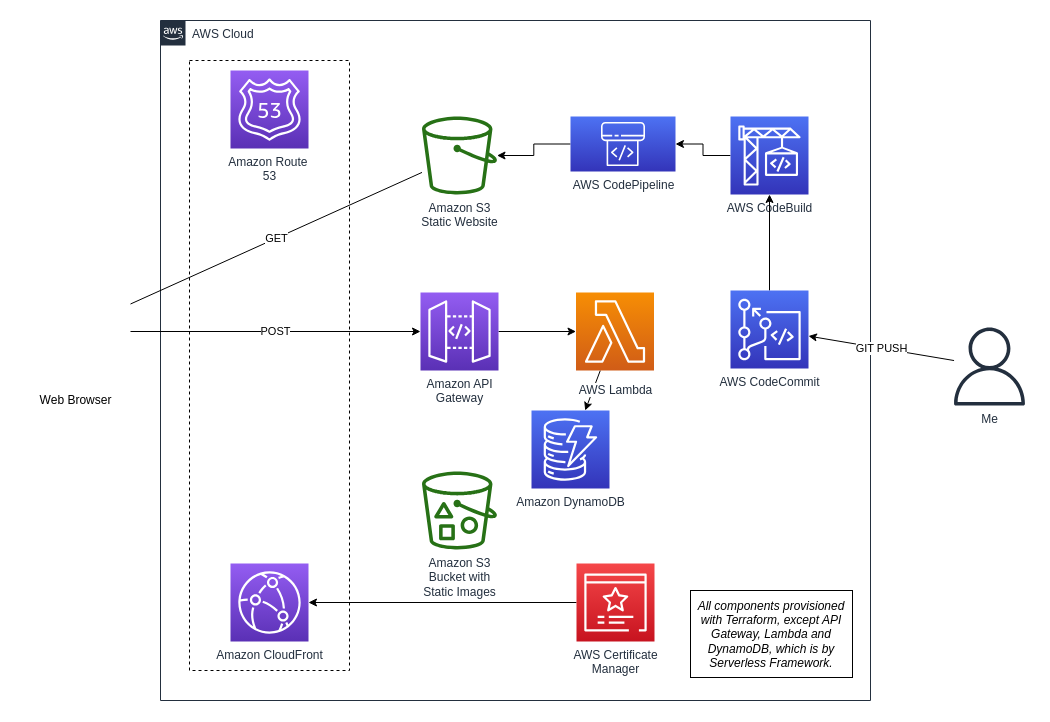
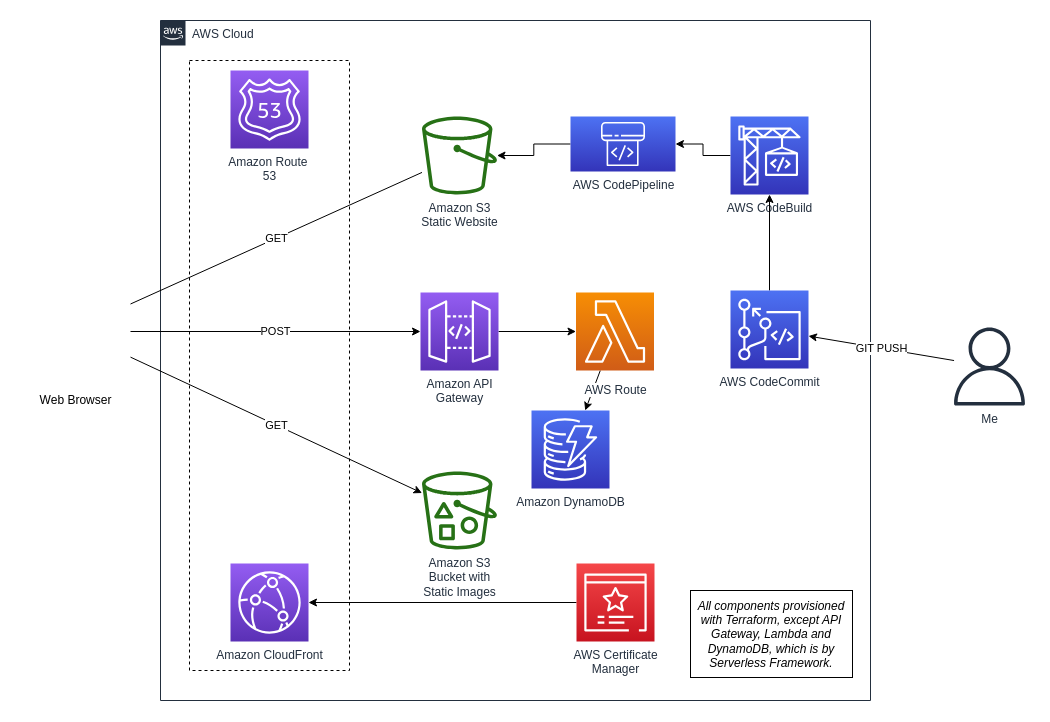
node "AWS Lambda": label "AWS Lambda" -> "AWS Route"
edge "Web Browser" -> "Amazon S3 Bucket with Static Images": added, label "GET"
